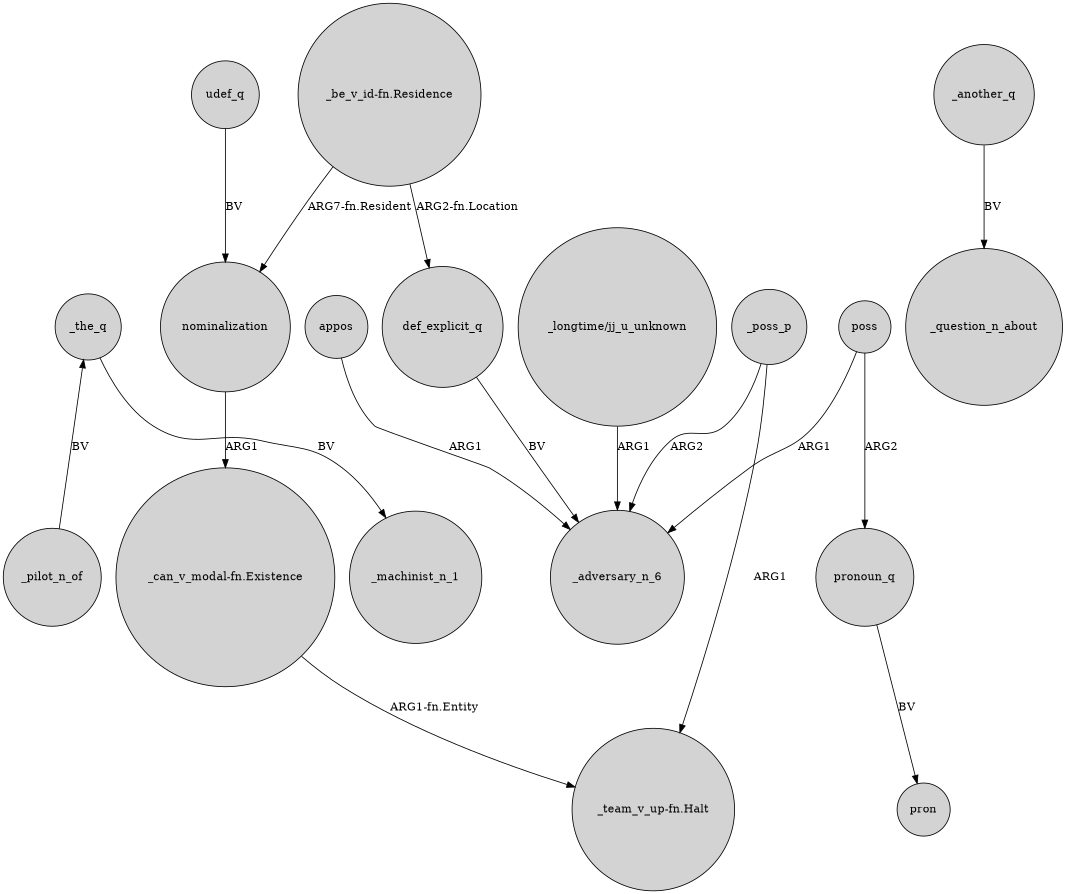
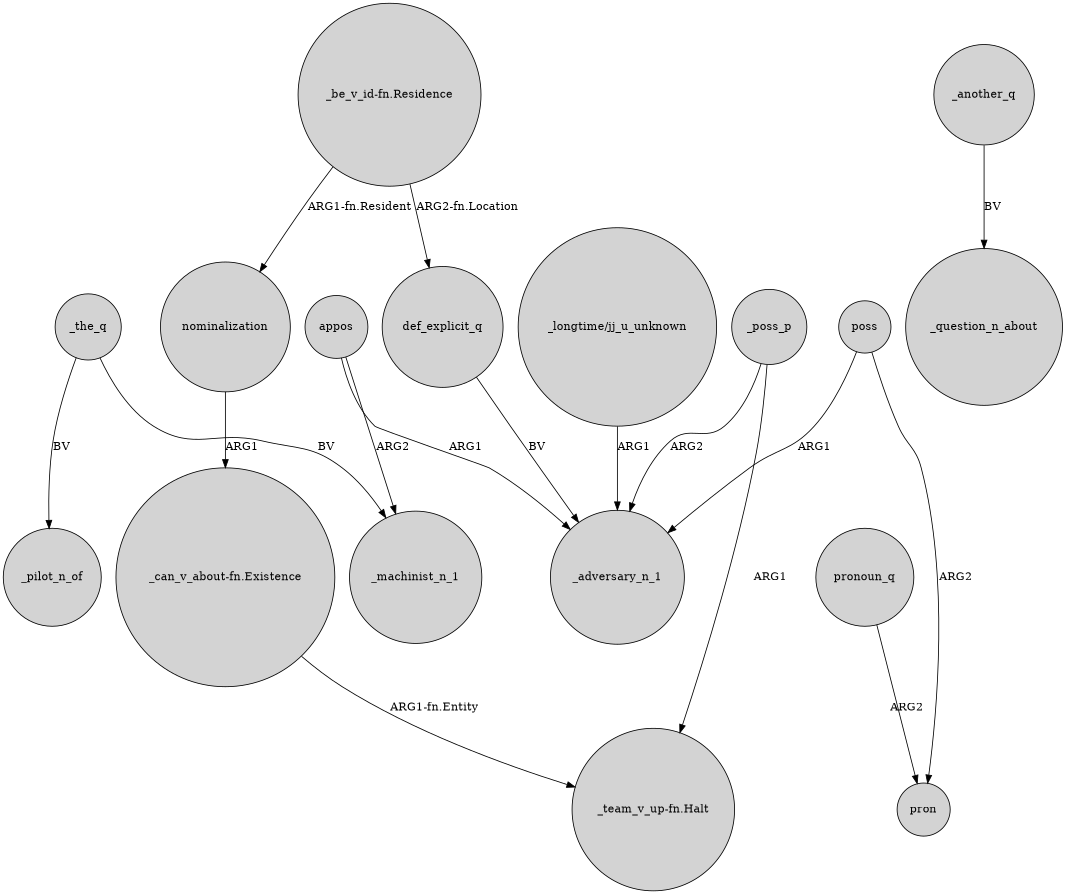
node "udef_q": removed
edge "_be_v_id-fn.Residence" -> "nominalization": label "ARG7-fn.Resident" -> "ARG1-fn.Resident"
edge "appos" -> "_machinist_n_1": added, label "ARG2"
edge "poss" -> "pronoun_q": now "poss" -> "pron"
edge "_pilot_n_of" -> "_the_q": reversed
node "_can_v_modal-fn.Existence": label "_can_v_modal-fn.Existence" -> "_can_v_about-fn.Existence"
node "_adversary_n_6": label "_adversary_n_6" -> "_adversary_n_1"
edge "pronoun_q" -> "pron": label "BV" -> "ARG2"
